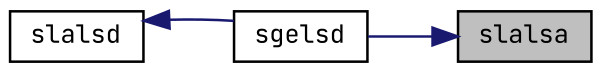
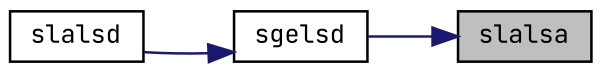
edge "sgelsd" -> "slalsd": reversed
